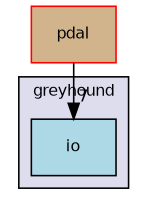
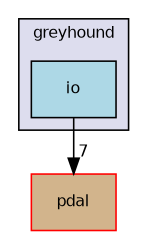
edge "pdal" -> "io": reversed
